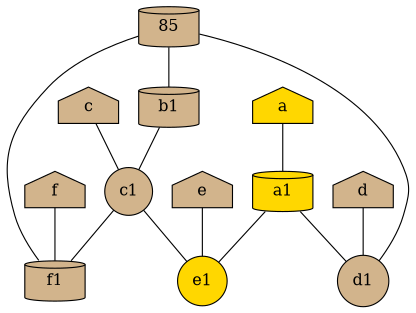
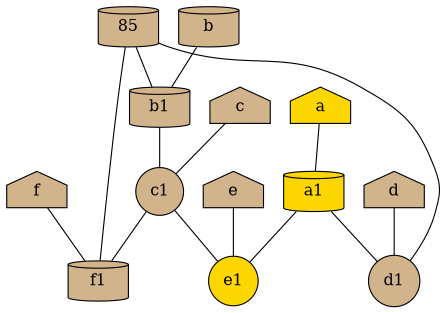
node "b": added
